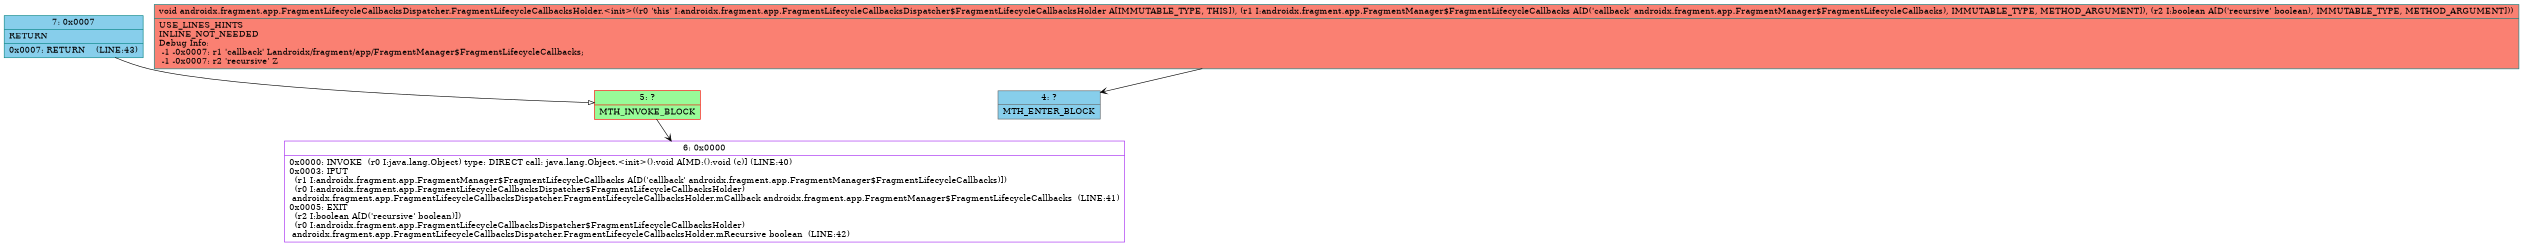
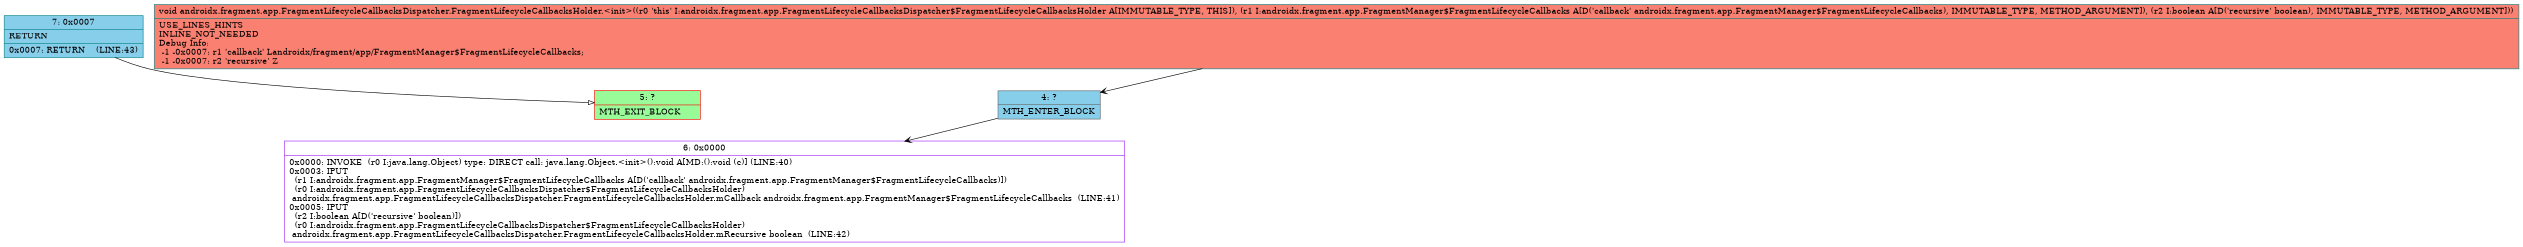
node "5: ?": text "MTH_INVOKE_BLOCK" -> "MTH_EXIT_BLOCK"
edge "5: ?" -> "6: 0x0000": now "4: ?" -> "6: 0x0000"
node "6: 0x0000": text "0x0005: EXIT" -> "0x0005: IPUT"
